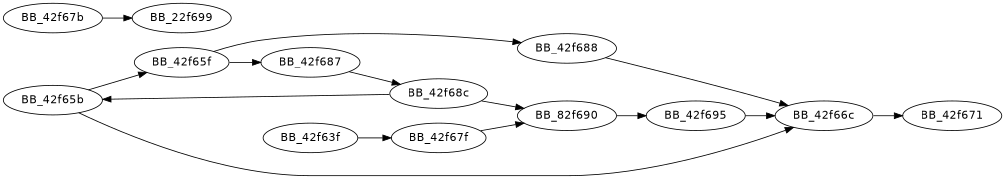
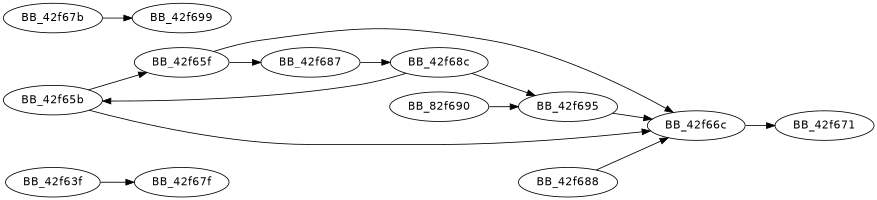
node "BB_22f699": label "BB_22f699" -> "BB_42f699"
edge "BB_42f65f" -> "BB_42f688": now "BB_42f65f" -> "BB_42f66c"
edge "BB_42f68c" -> "BB_82f690": now "BB_42f68c" -> "BB_42f695"
edge "BB_42f67f" -> "BB_82f690": removed
